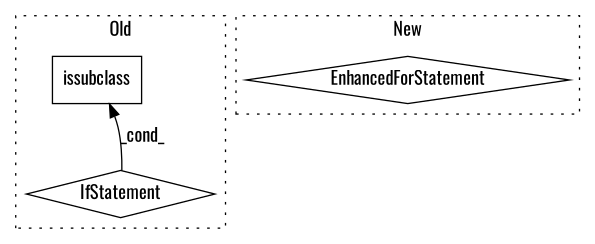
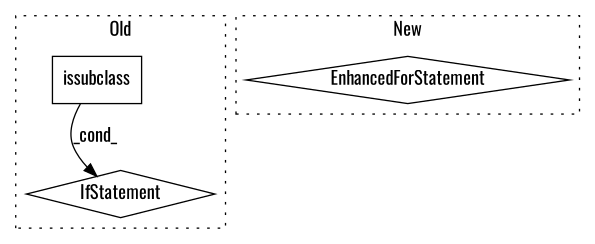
edge "IfStatement" -> "issubclass": reversed
